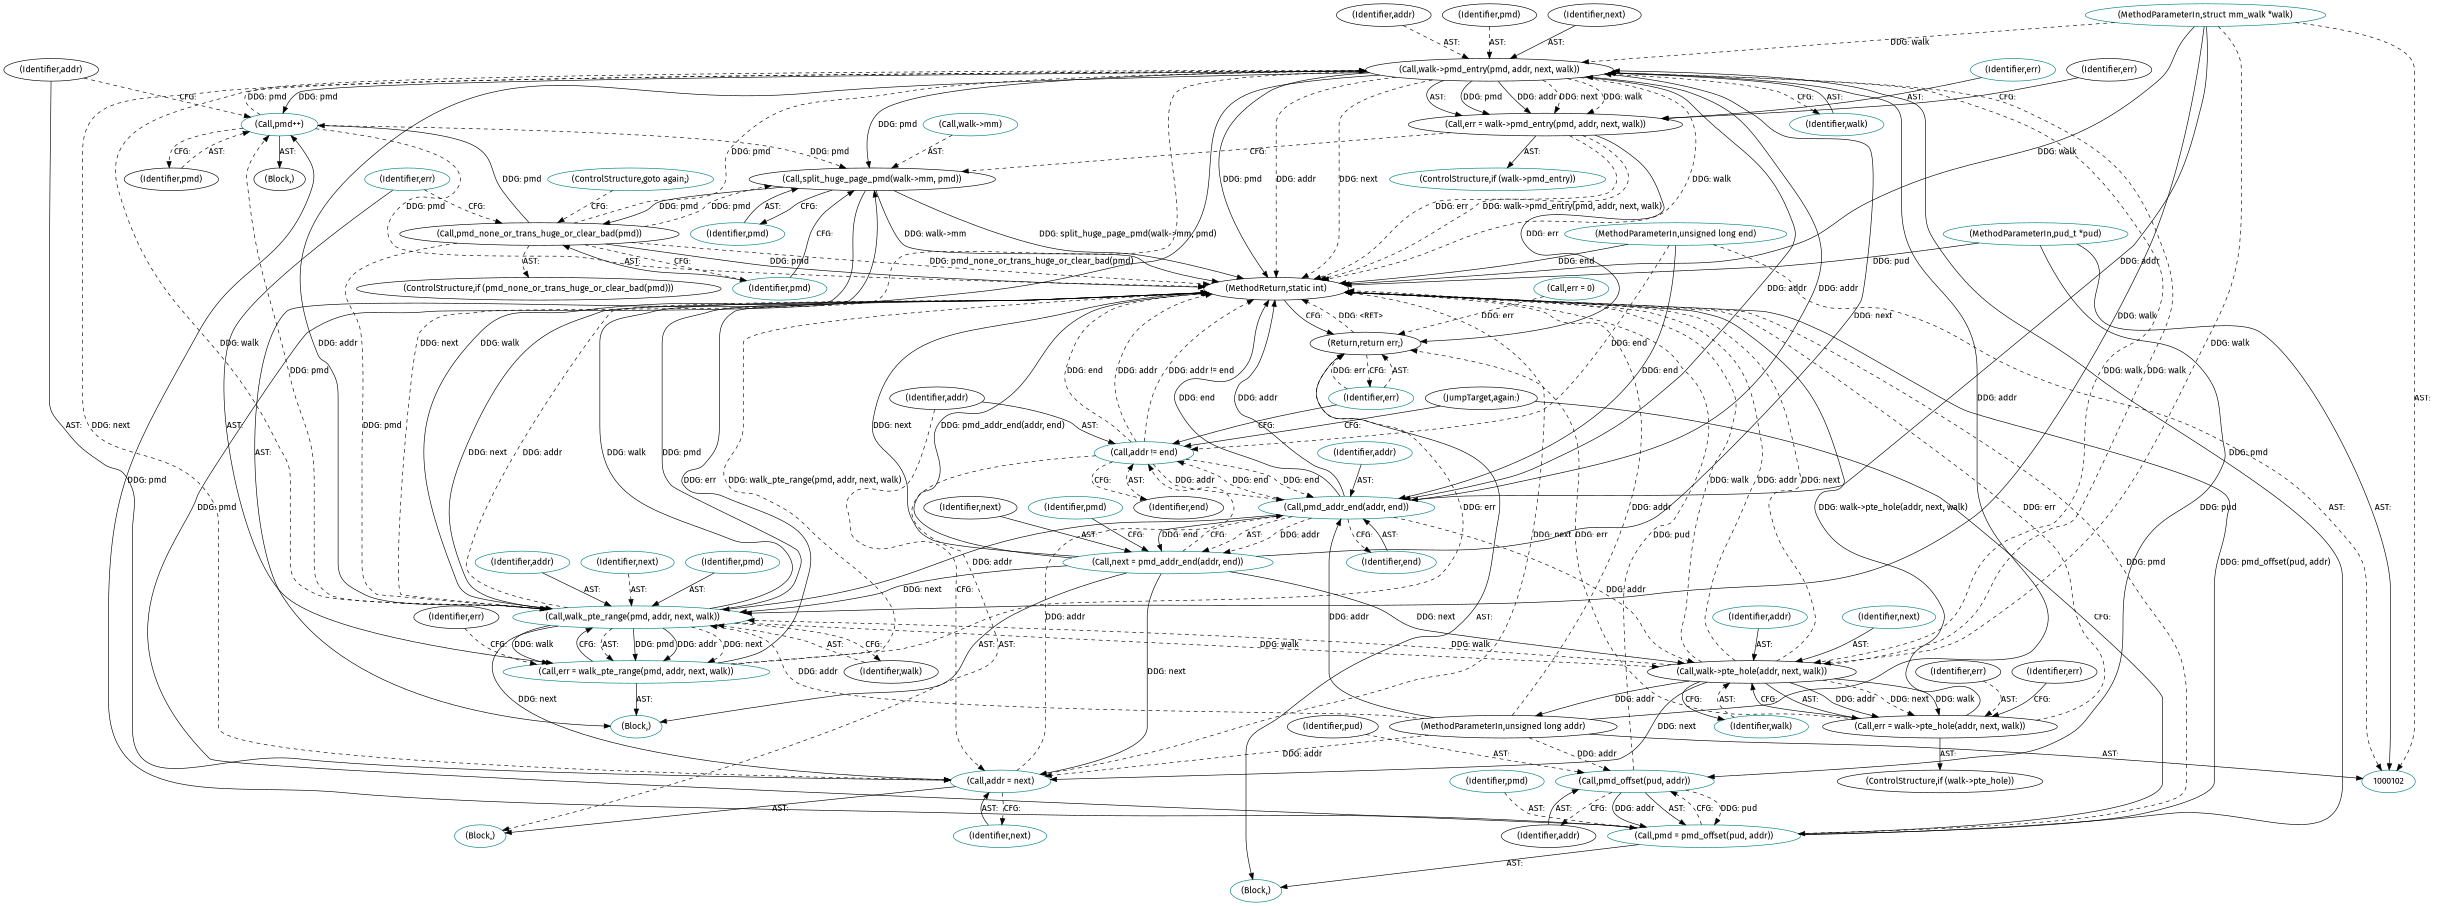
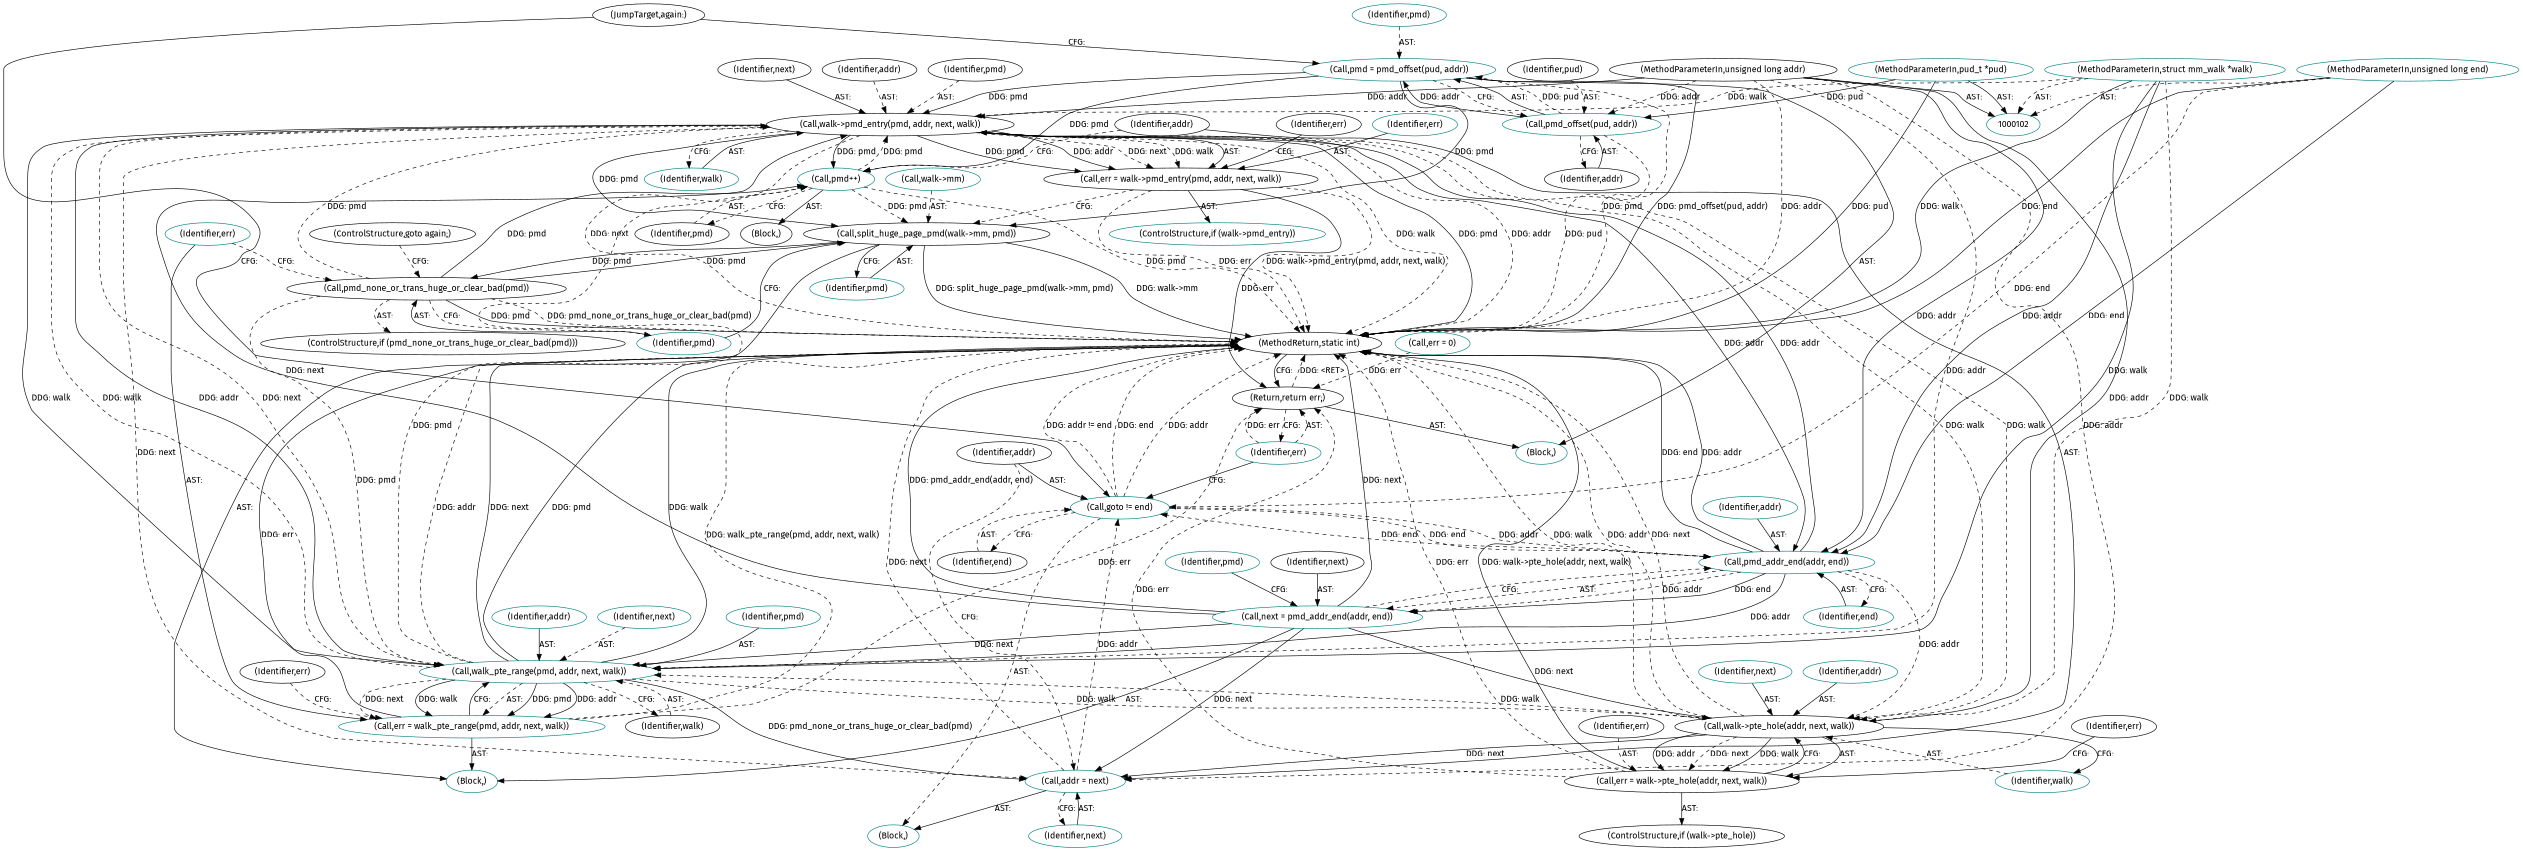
node "(ControlStructure,goto again;)": color teal -> black
edge "(Call,pmd_none_or_trans_huge_or_clear_bad(pmd))" -> "(Call,split_huge_page_pmd(walk->mm, pmd))": style dashed -> solid
node "(Call,addr != end)": label "(Call,addr != end)" -> "(Call,goto != end)"
edge "(Call,walk->pte_hole(addr, next, walk))" -> "(MethodParameterIn,unsigned long addr)": reversed
edge "(Call,walk_pte_range(pmd, addr, next, walk))" -> "(Call,addr = next)": label "DDG: next" -> "DDG: pmd_none_or_trans_huge_or_clear_bad(pmd)"
